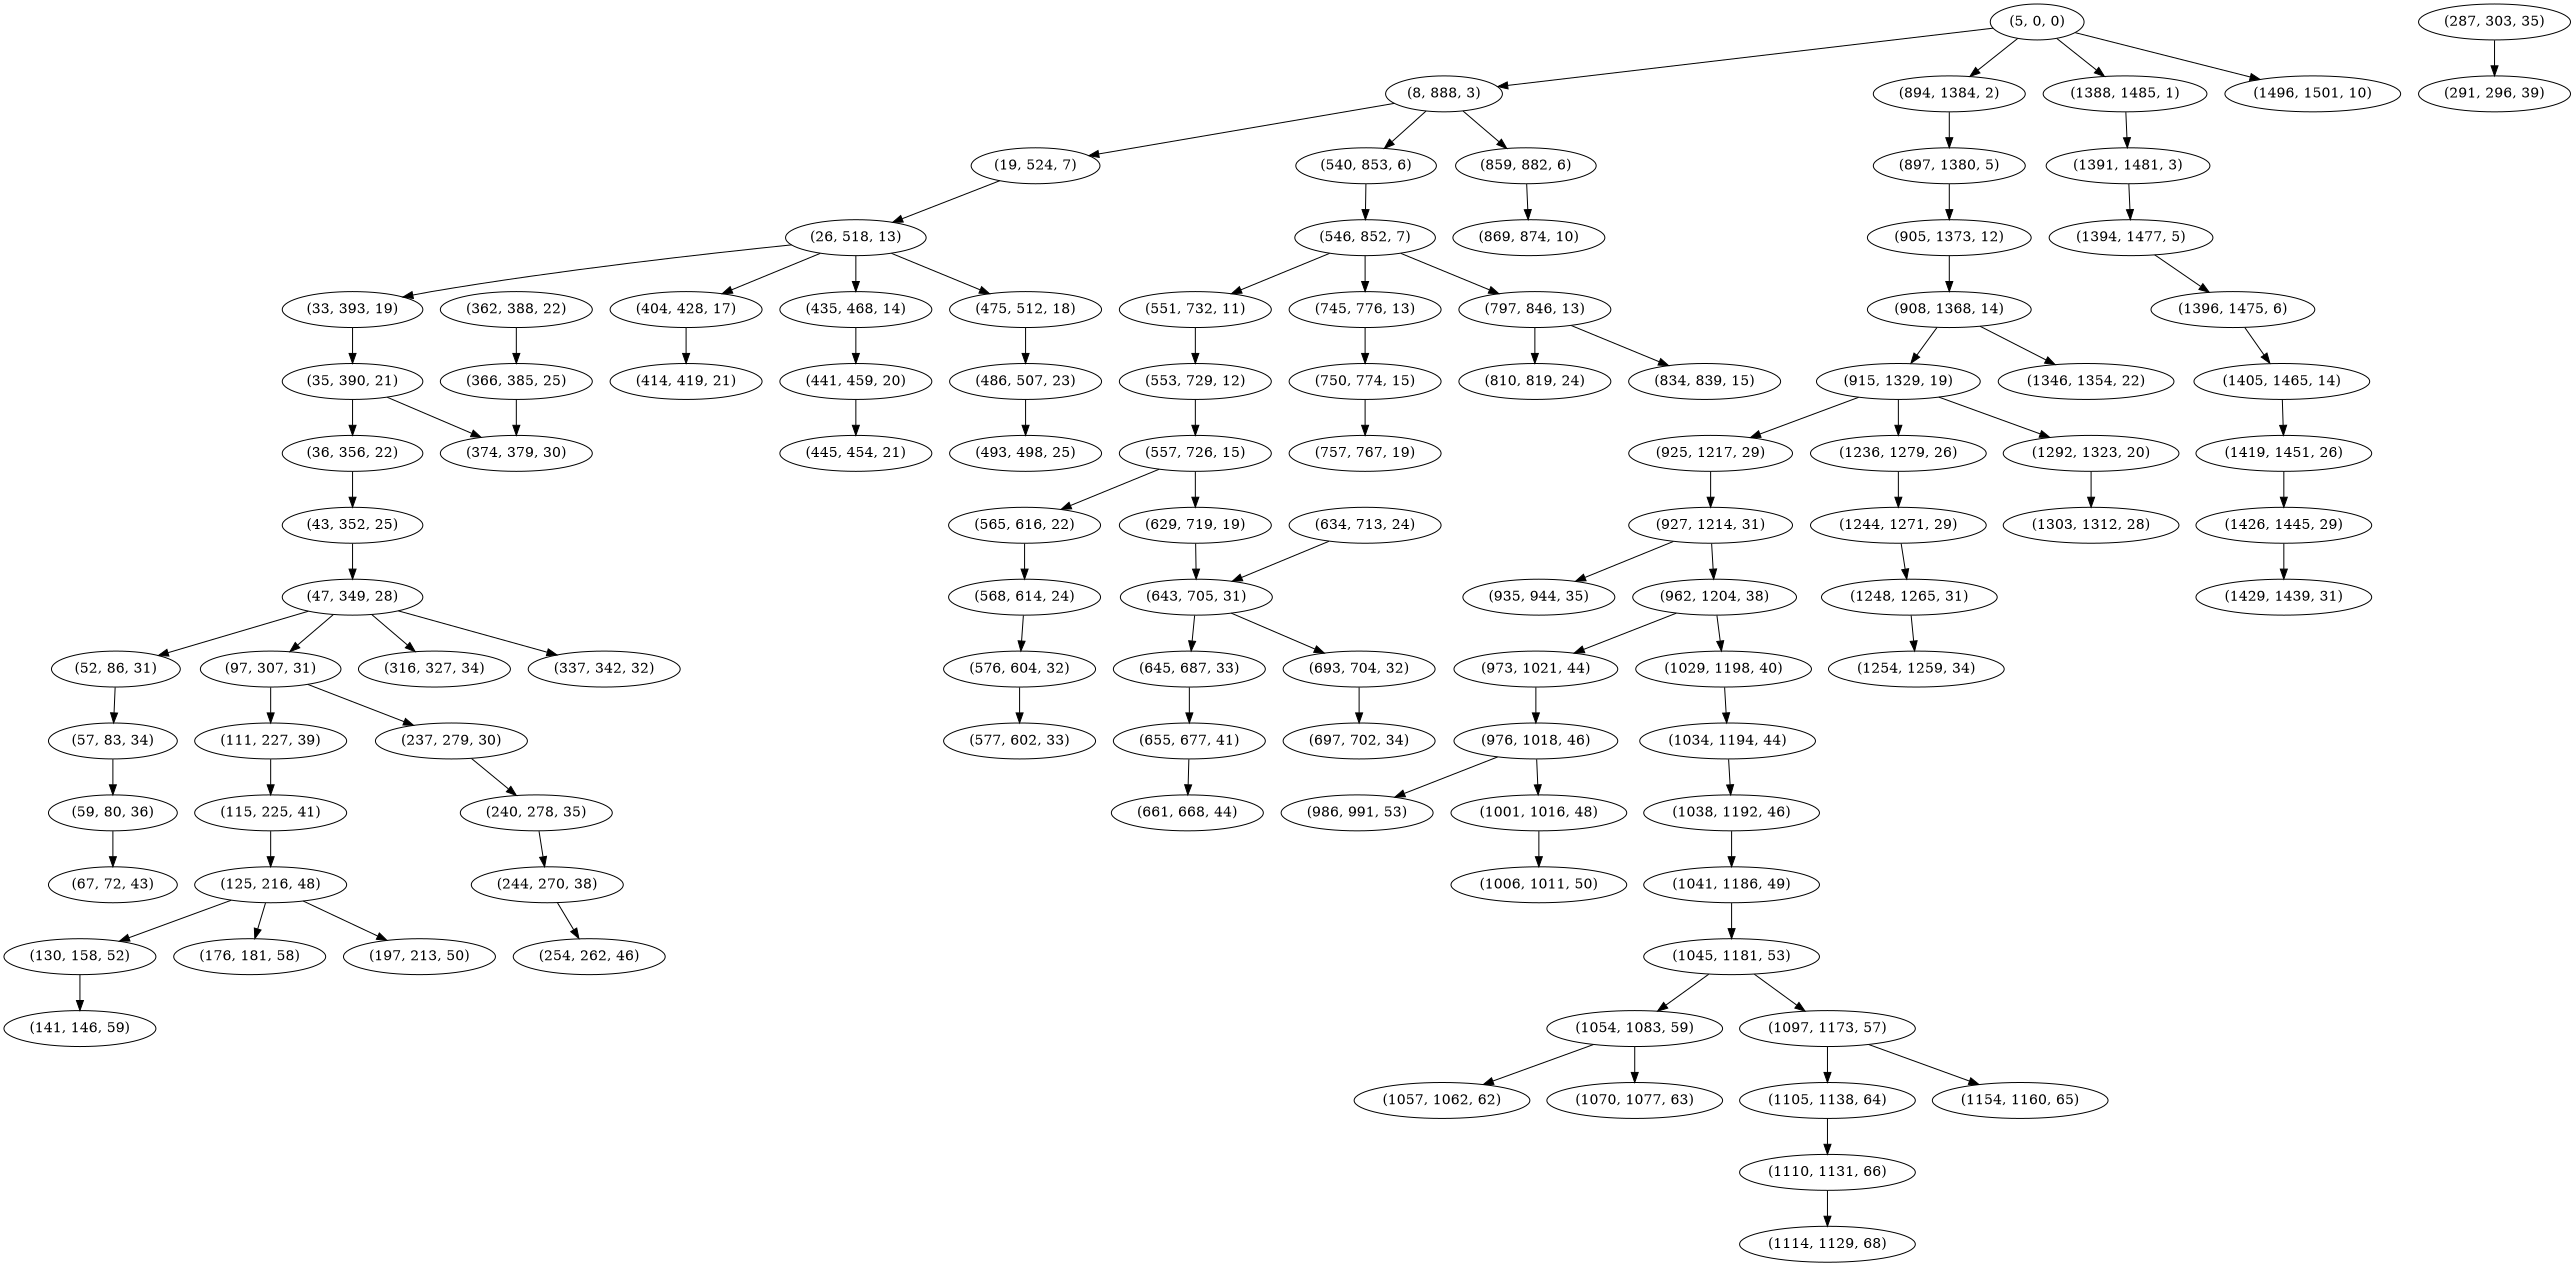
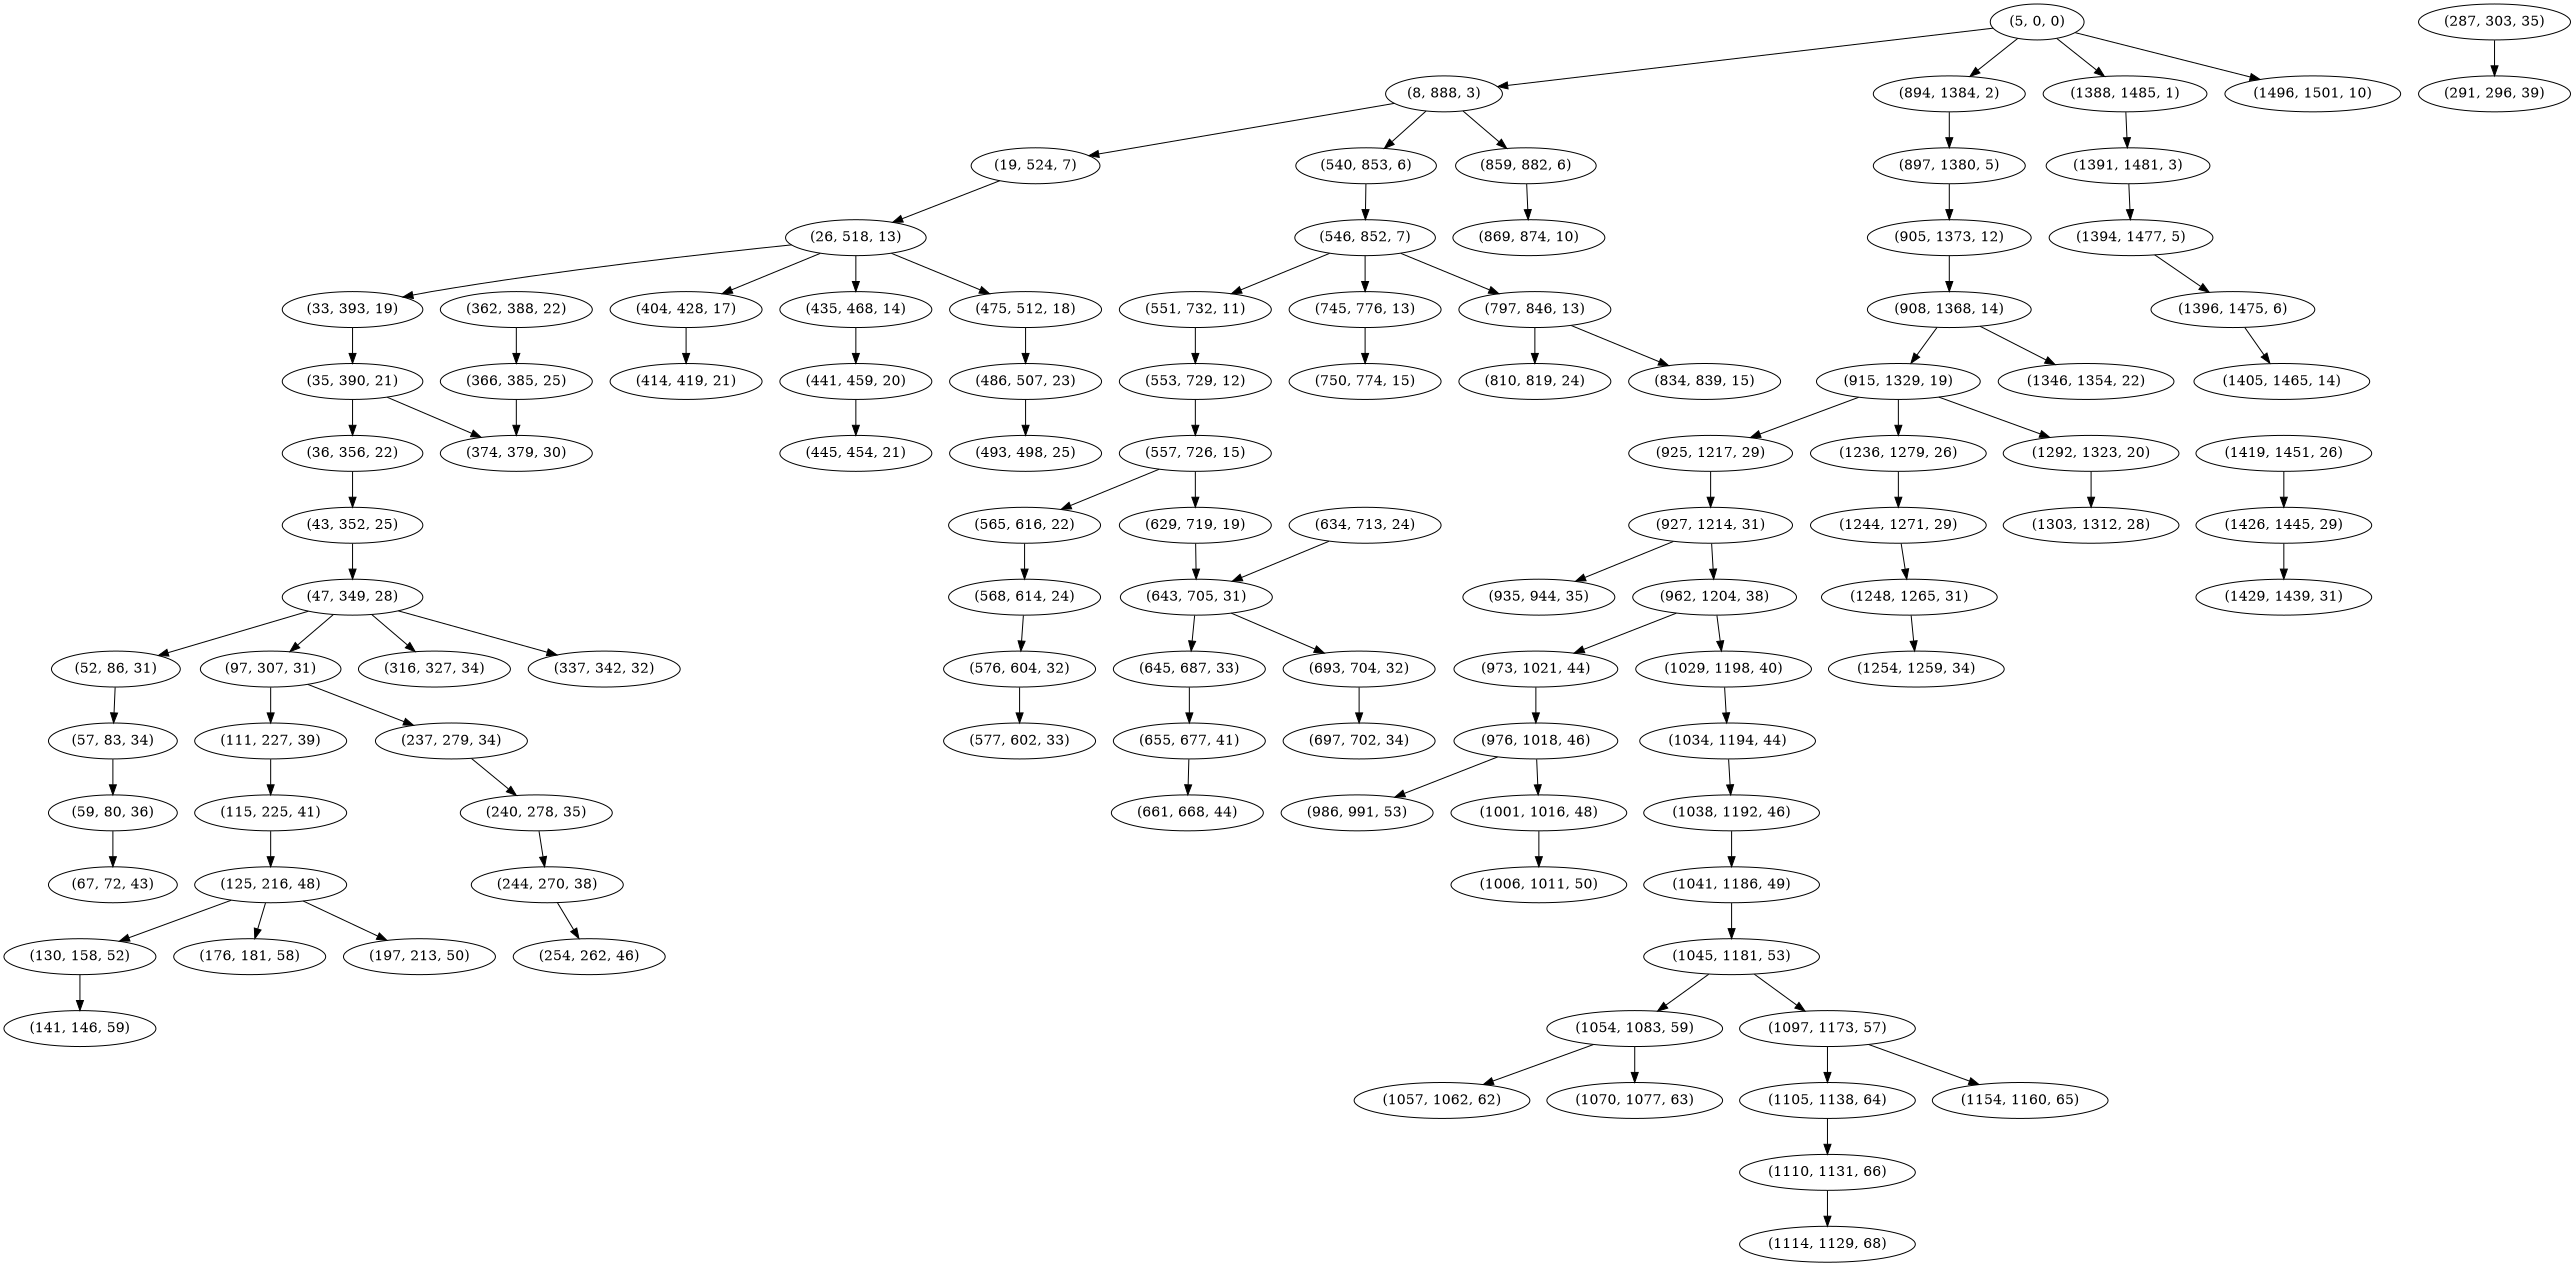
edge "(1405, 1465, 14)" -> "(1419, 1451, 26)": removed
node "(757, 767, 19)": removed
node "(237, 279, 30)": label "(237, 279, 30)" -> "(237, 279, 34)"
